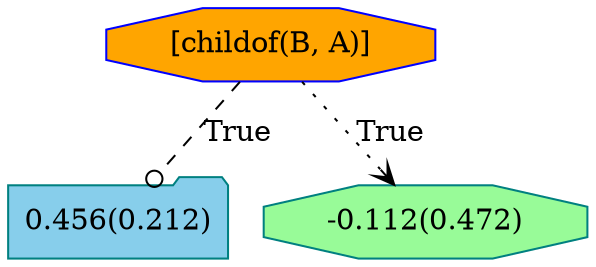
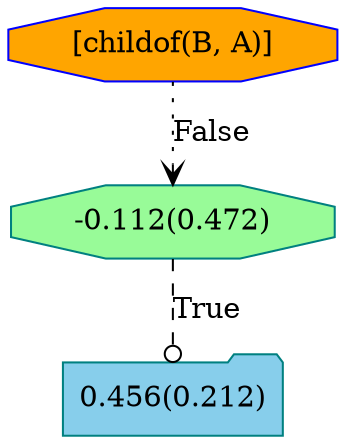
edge "[childof(B, A)]" -> "0.456(0.212)": now "-0.112(0.472)" -> "0.456(0.212)"
edge "[childof(B, A)]" -> "-0.112(0.472)": label "True" -> "False"
